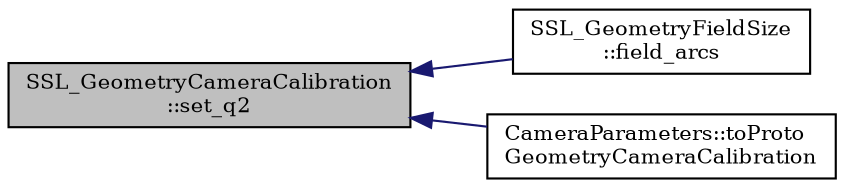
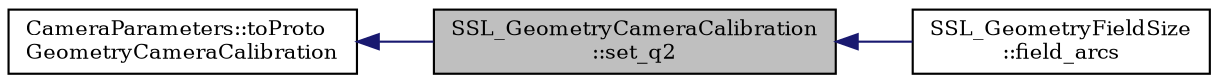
edge "CameraParameters::toProto GeometryCameraCalibration" -> "SSL_GeometryCameraCalibration ::set_q2": reversed
